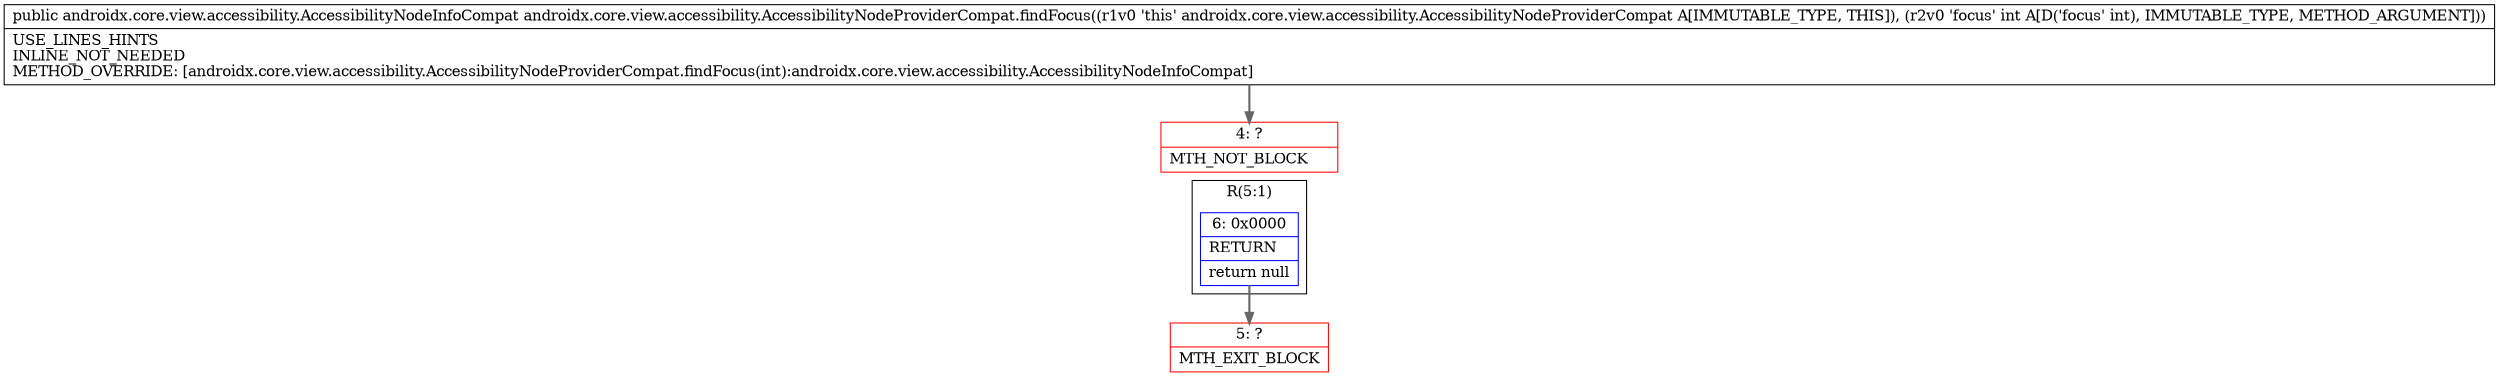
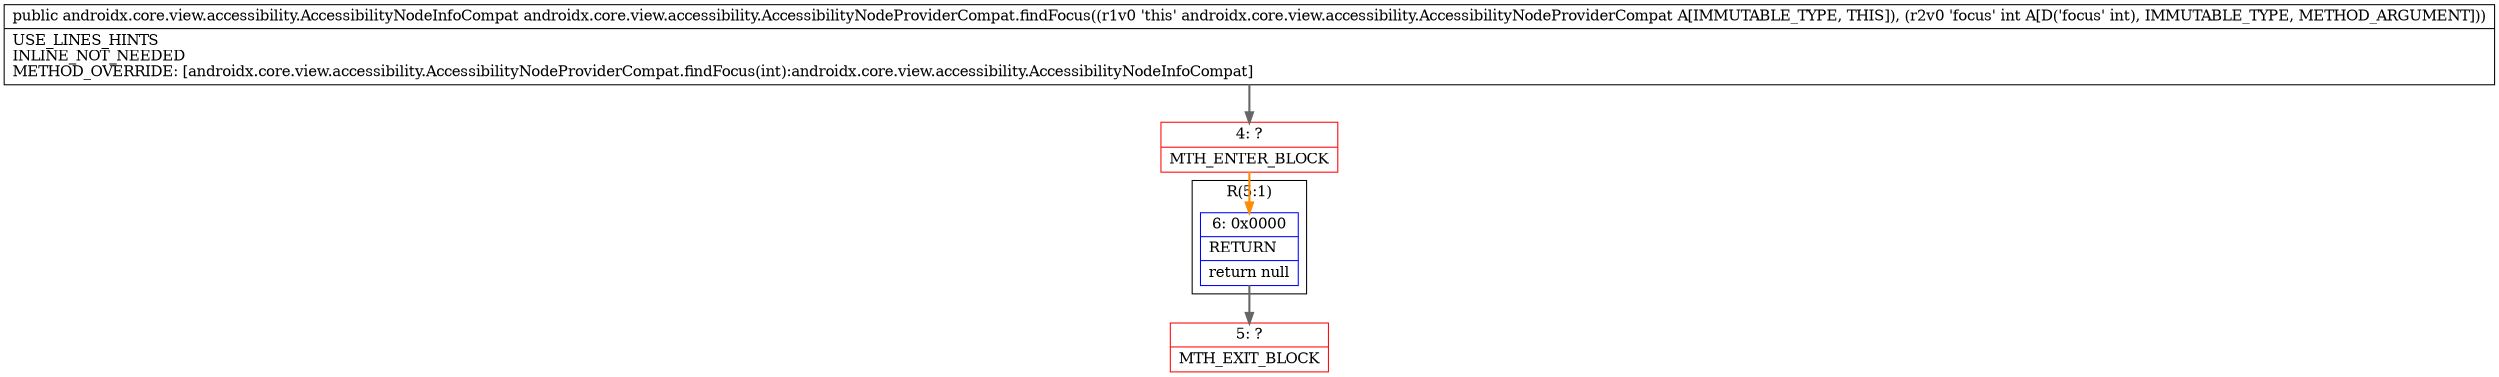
node "4: ?": text "MTH_NOT_BLOCK" -> "MTH_ENTER_BLOCK"
edge "4: ?" -> "6: 0x0000": added
